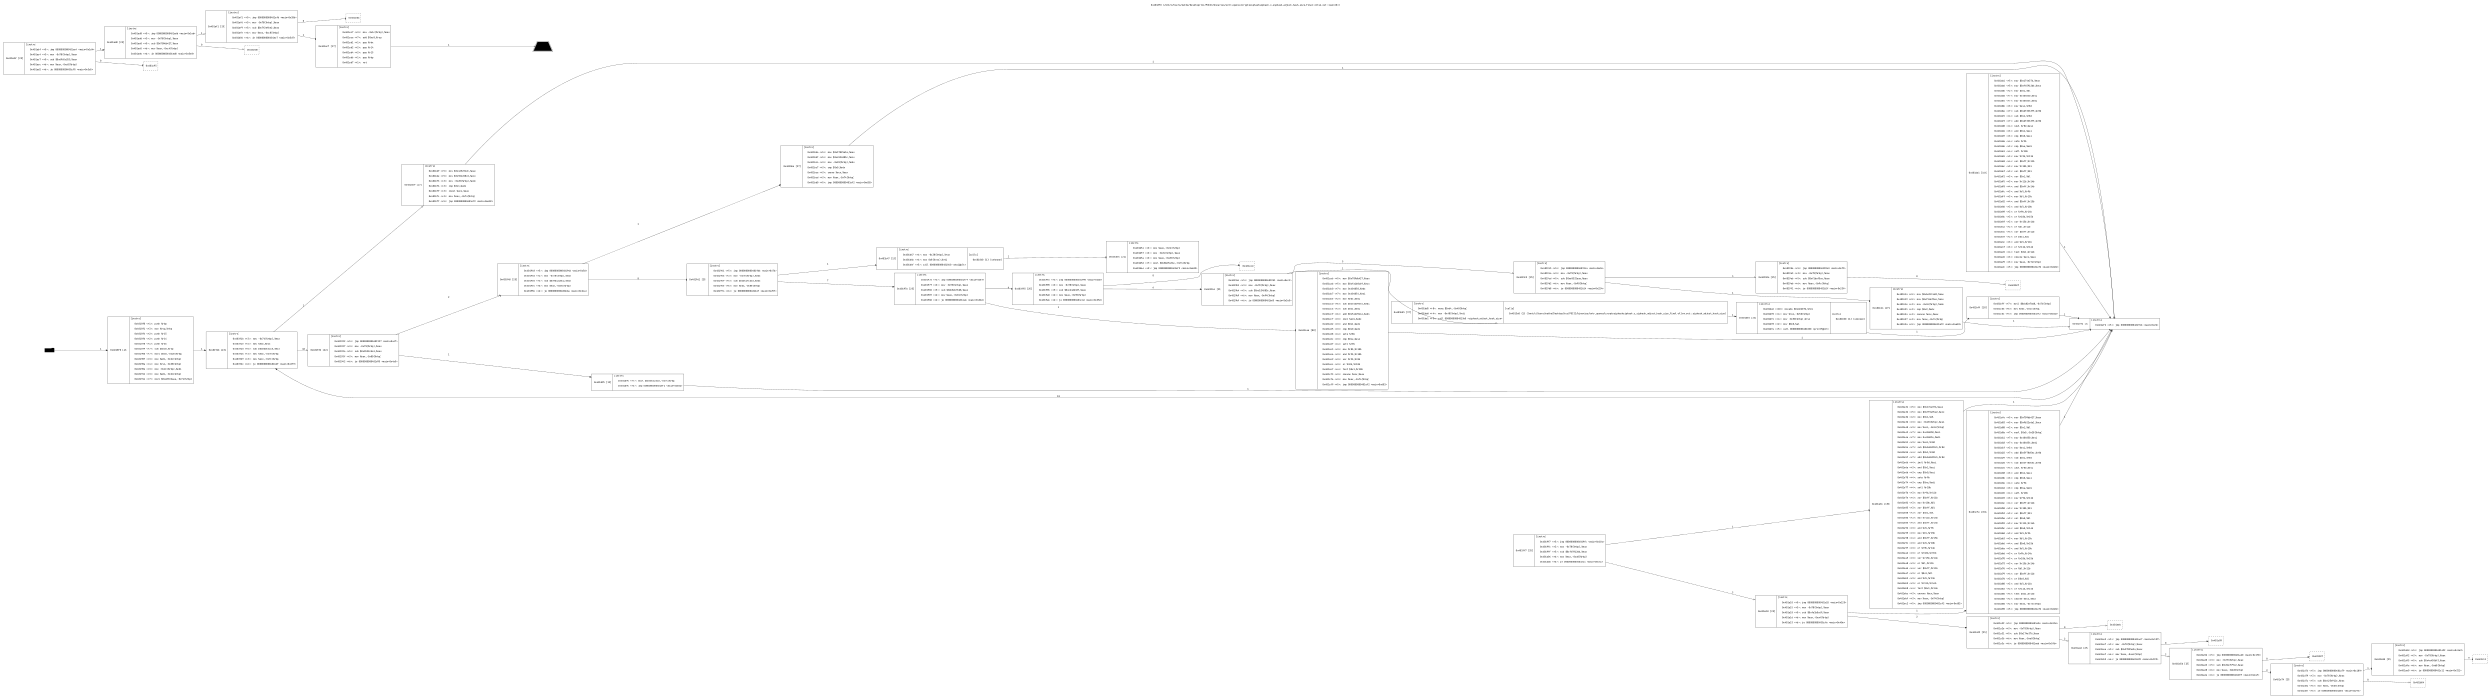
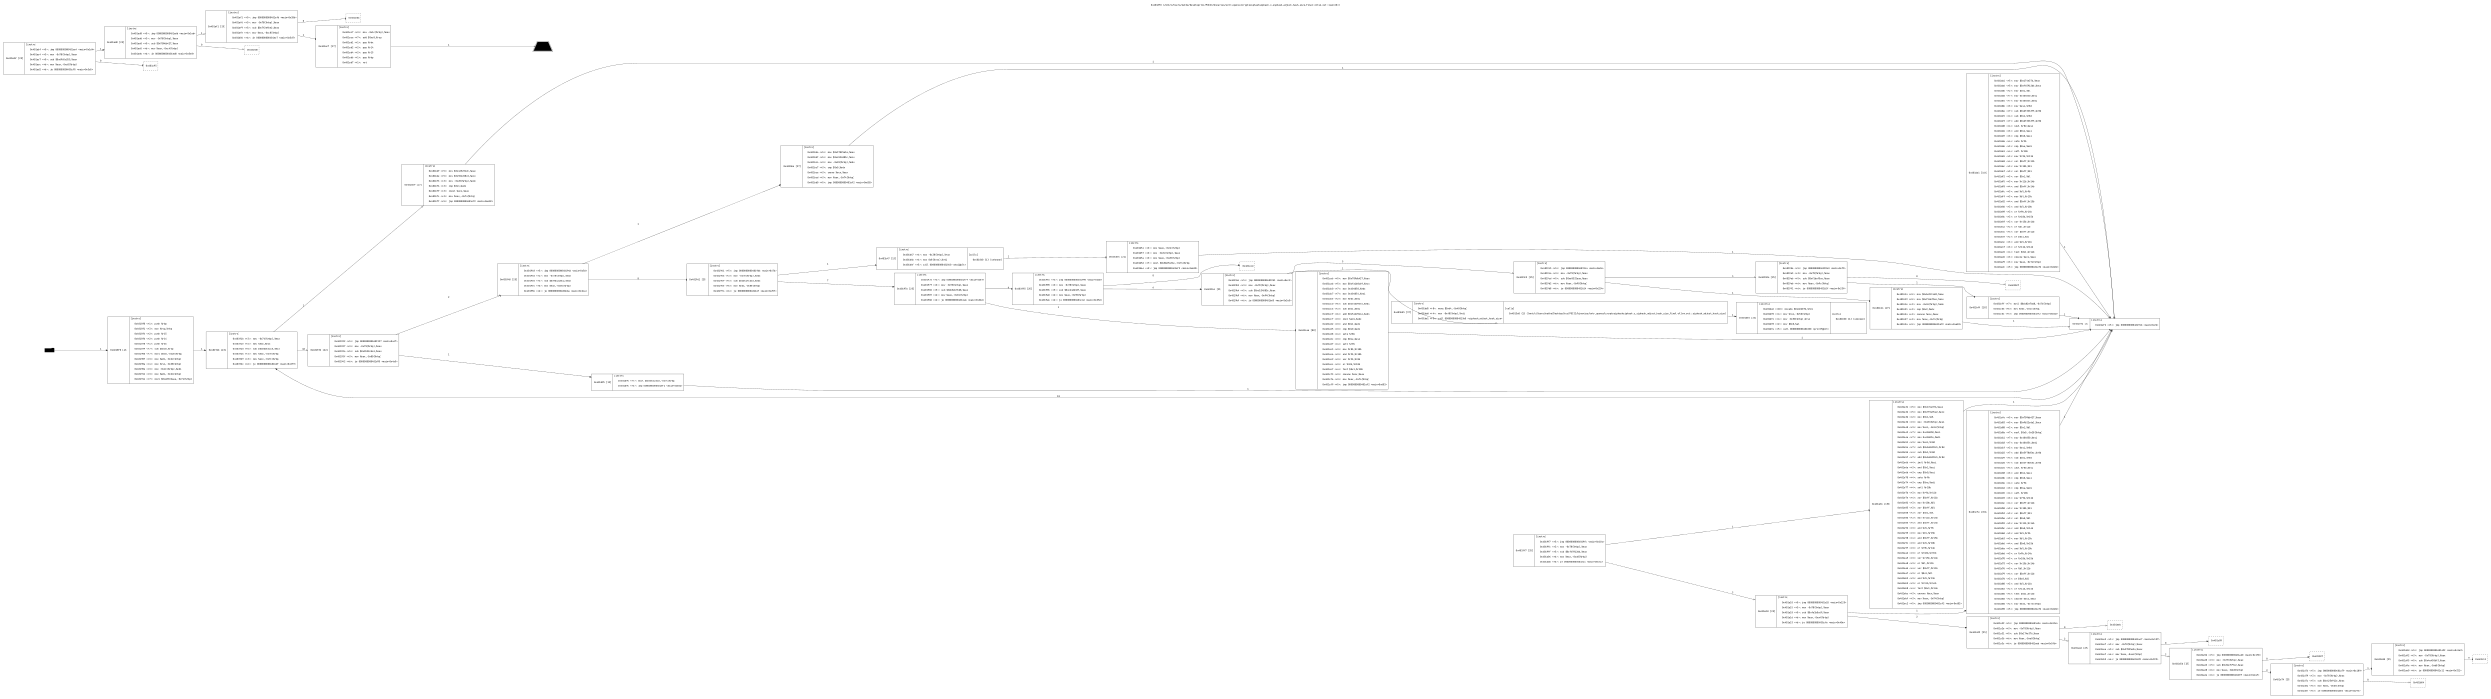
edge "0x401b54 [21]" -> "0x401ef2 [5]": added, label "1"
edge "0x401be6 [25]" -> "0x401bff [18]": now "0x4019de [25]" -> "0x401bff [18]"
